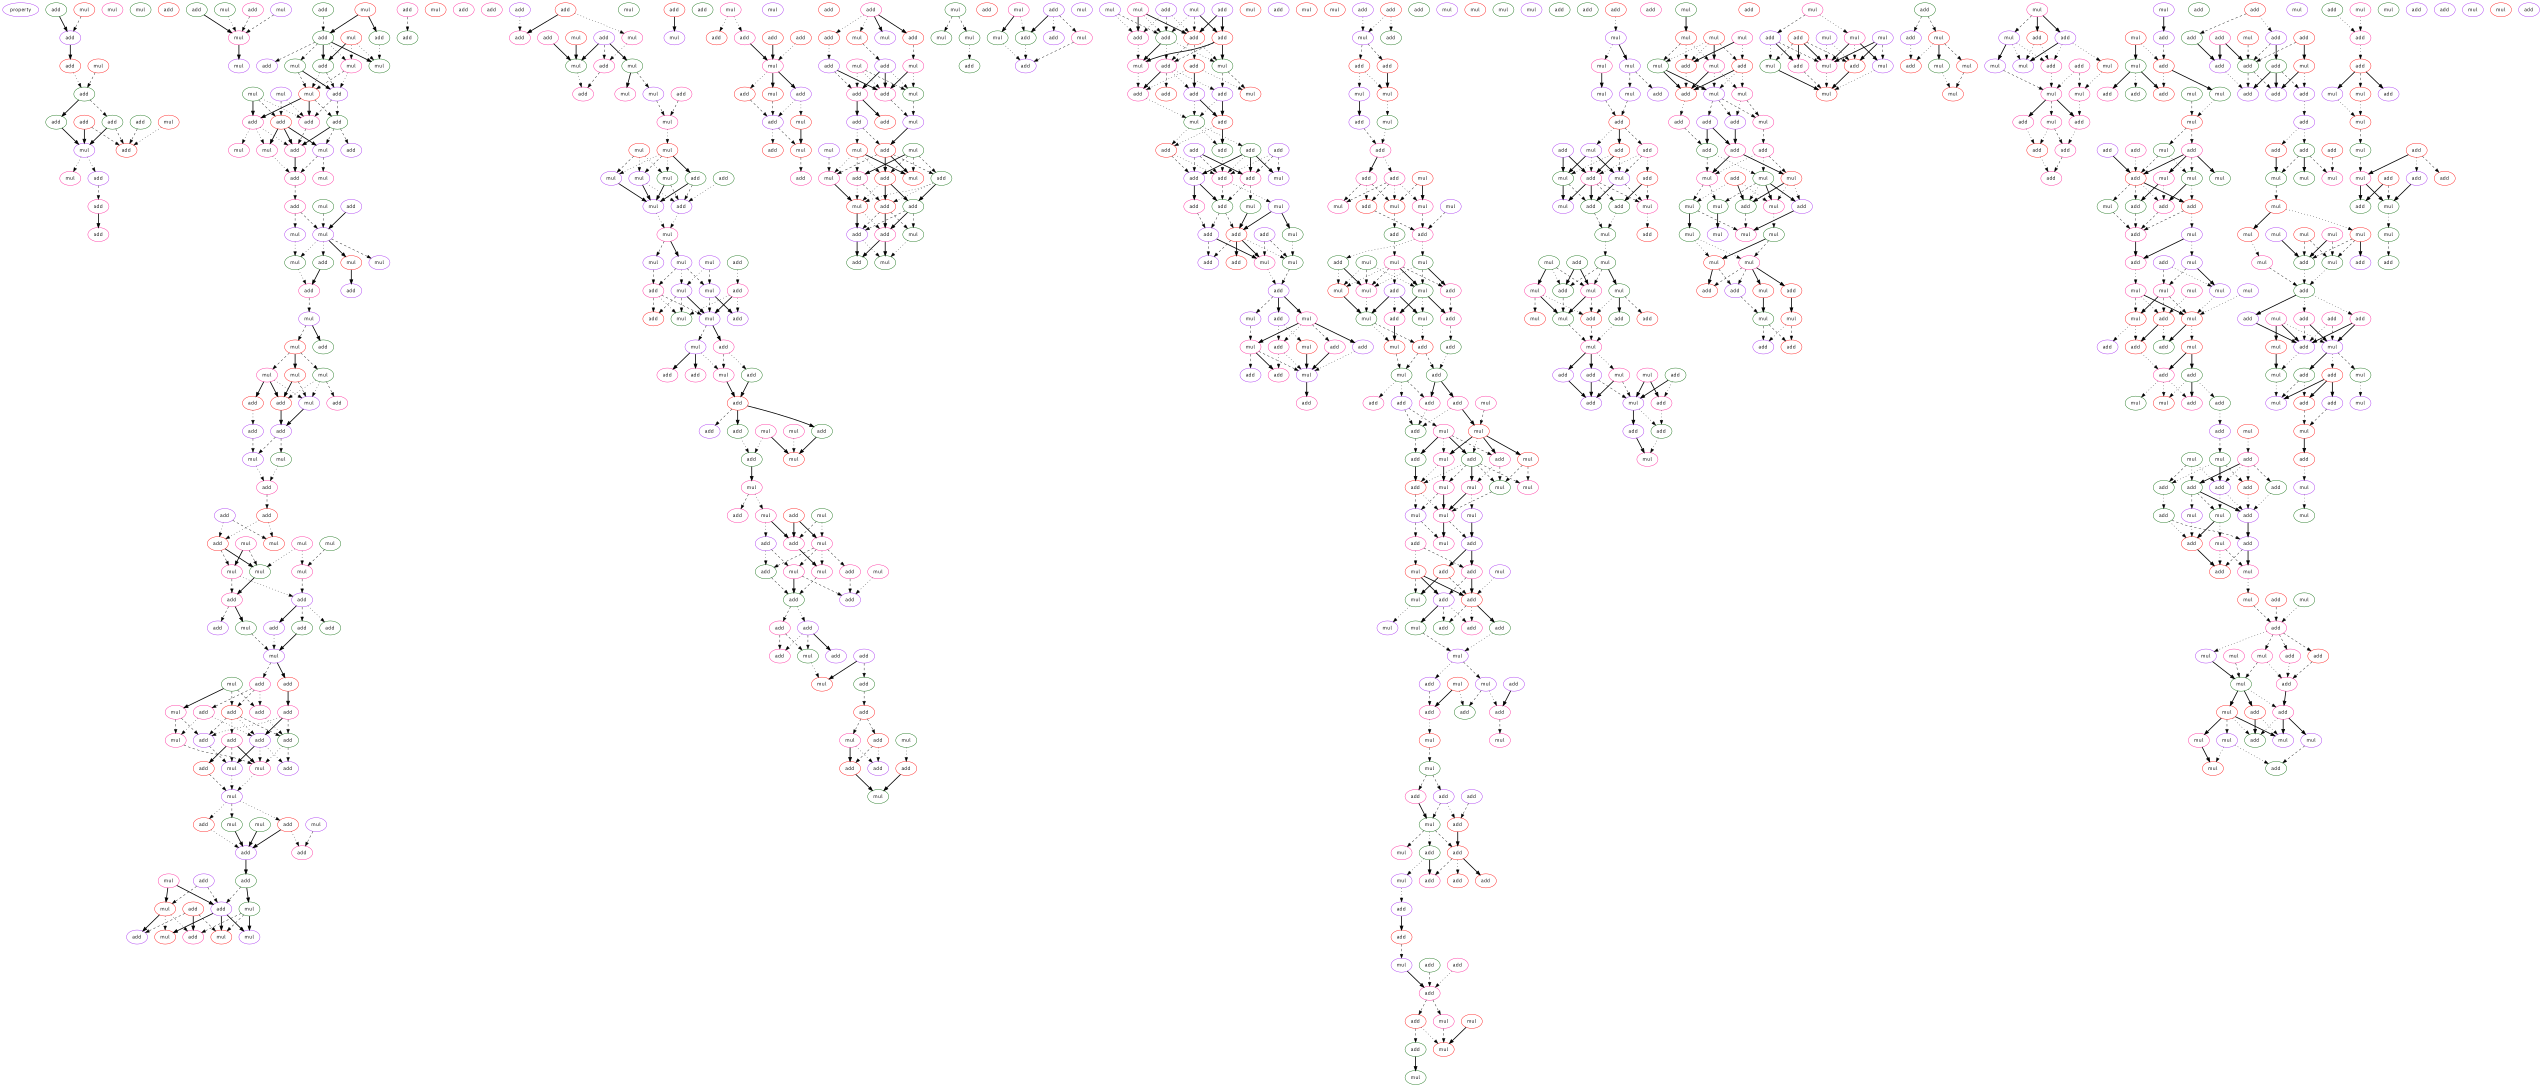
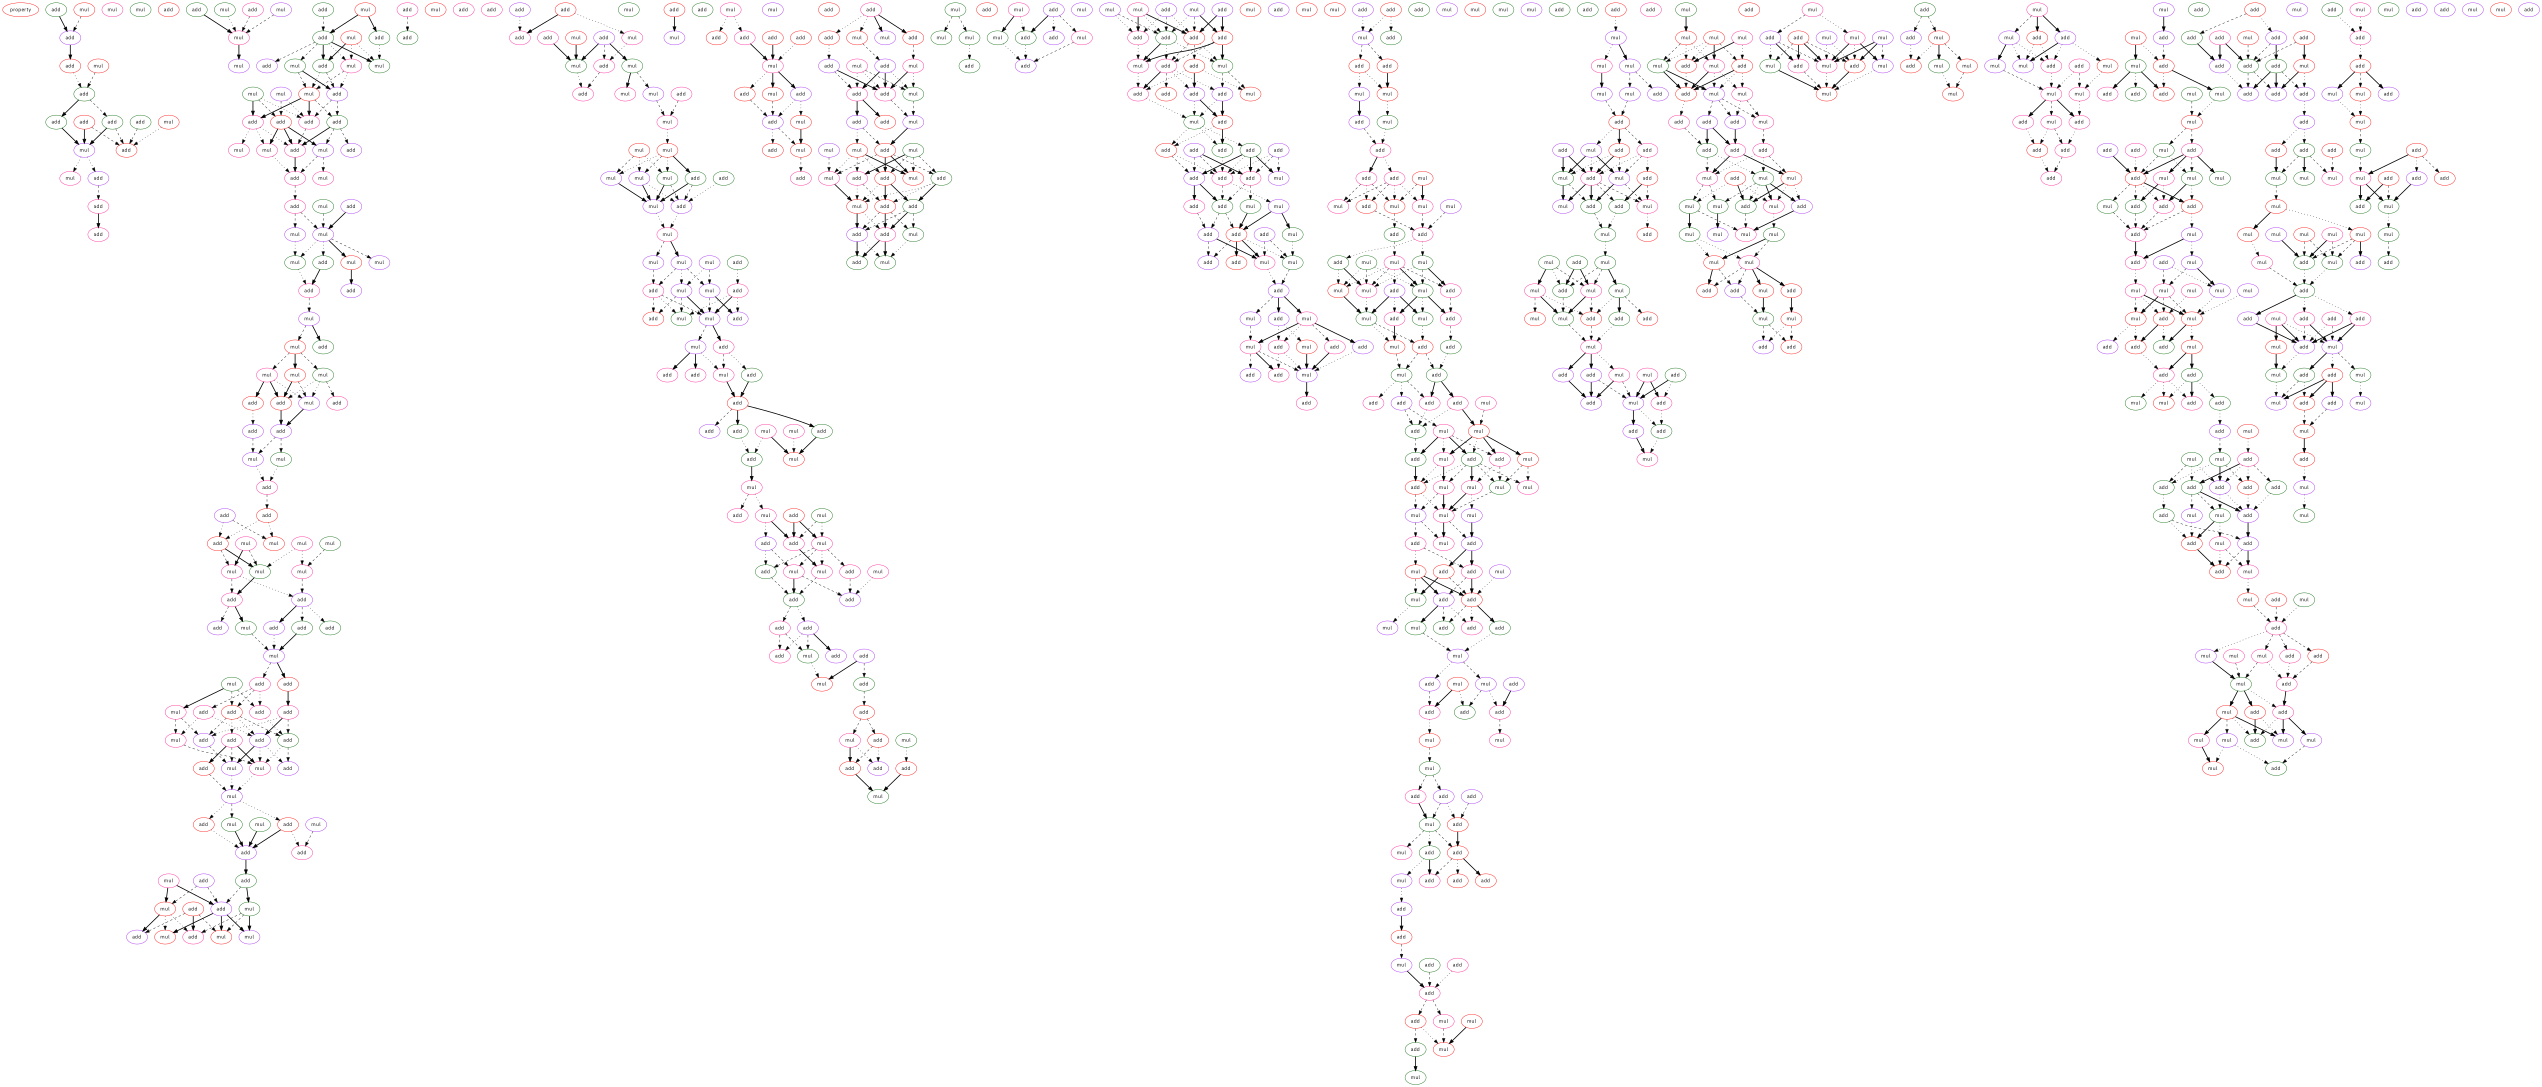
node "property": color purple -> red
